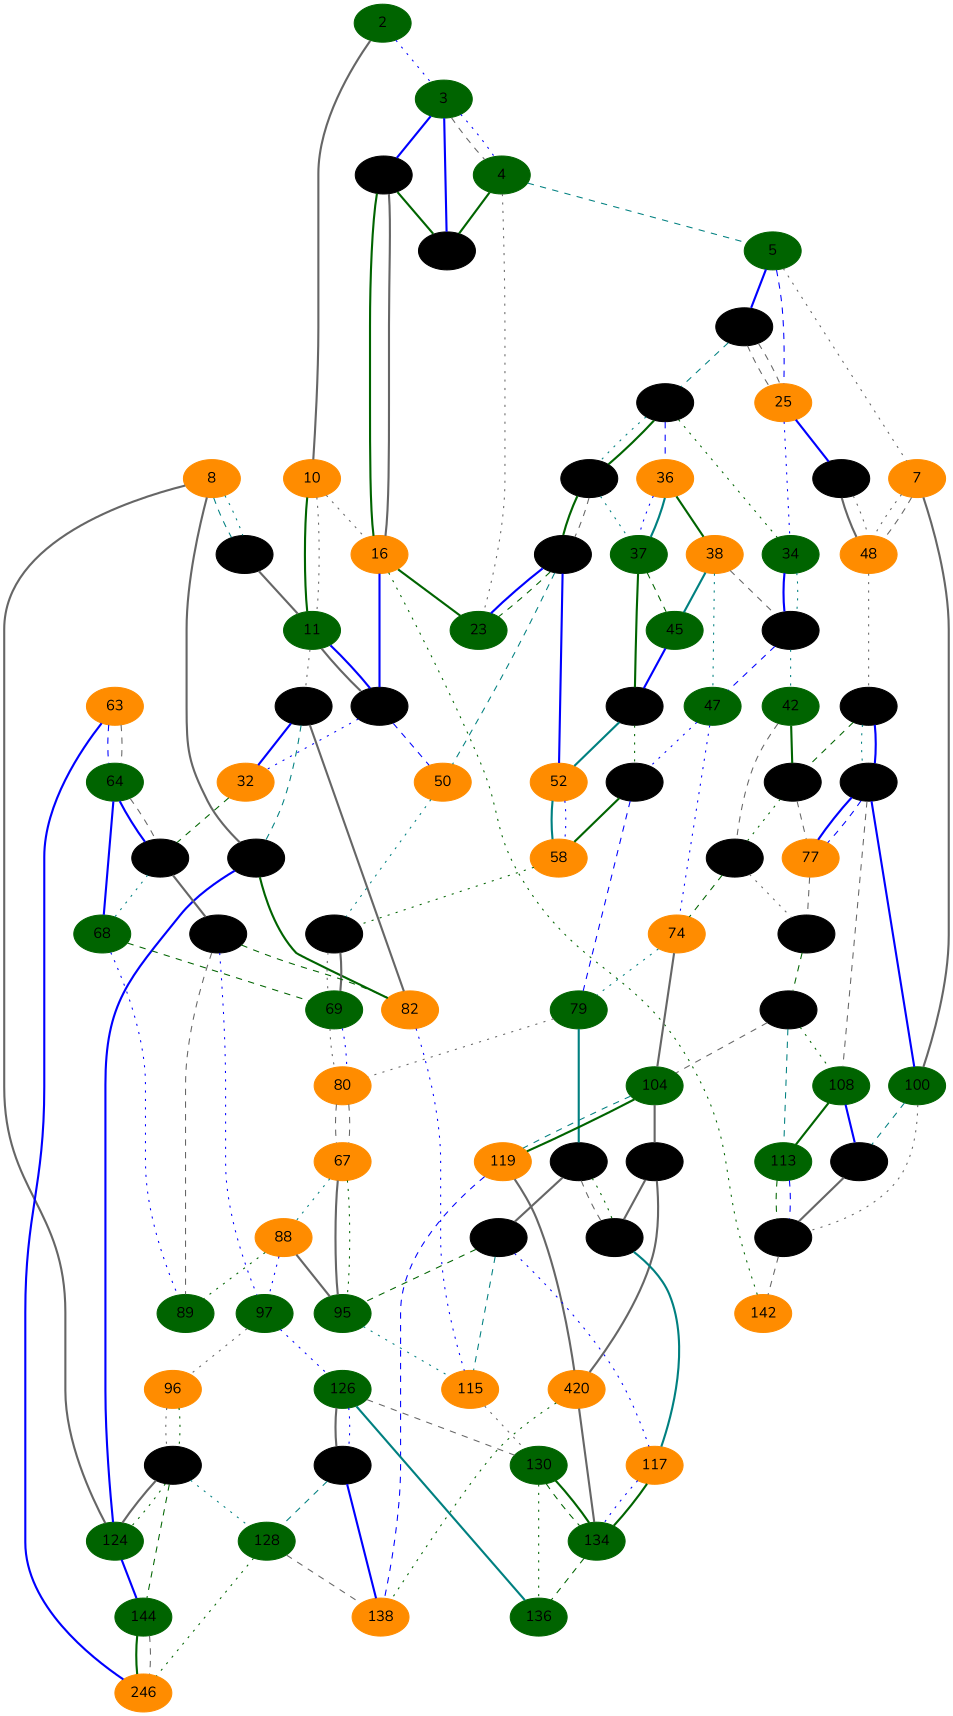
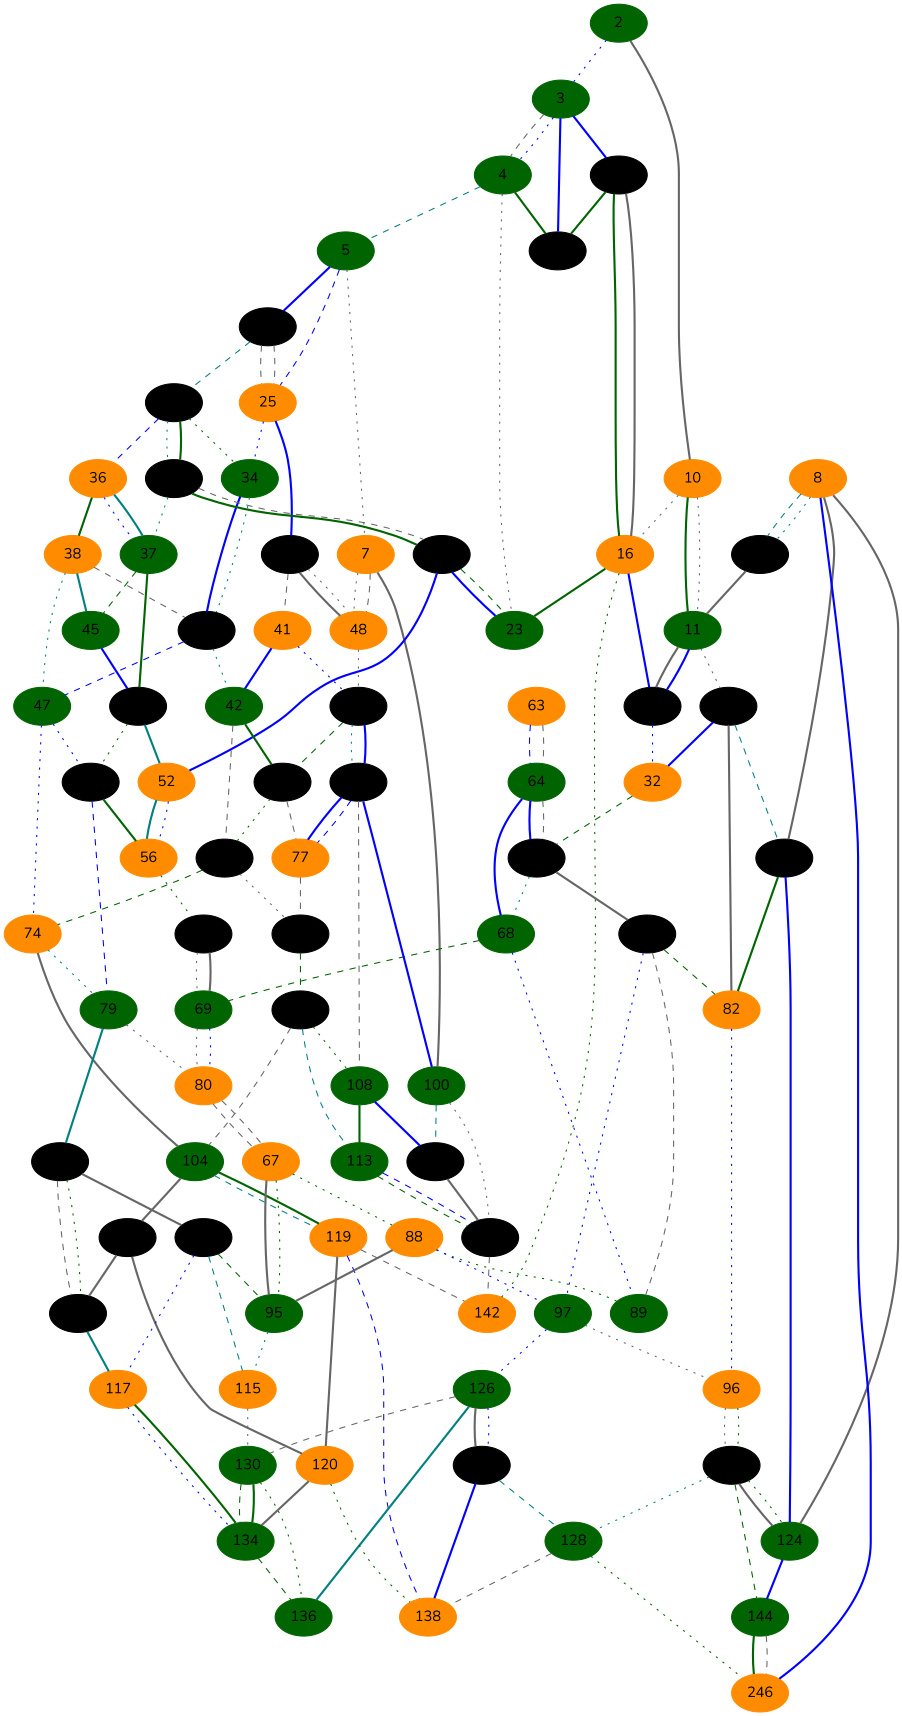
node "41": added
node "50": removed
node "58": label "58" -> "56"
edge "67" -- "88": color teal -> darkgreen
edge "82" -- "115": now "82" -- "96"
edge "63" -- "246": now "8" -- "246"
edge "119" -- "142": added
node "420": label "420" -> "120"
